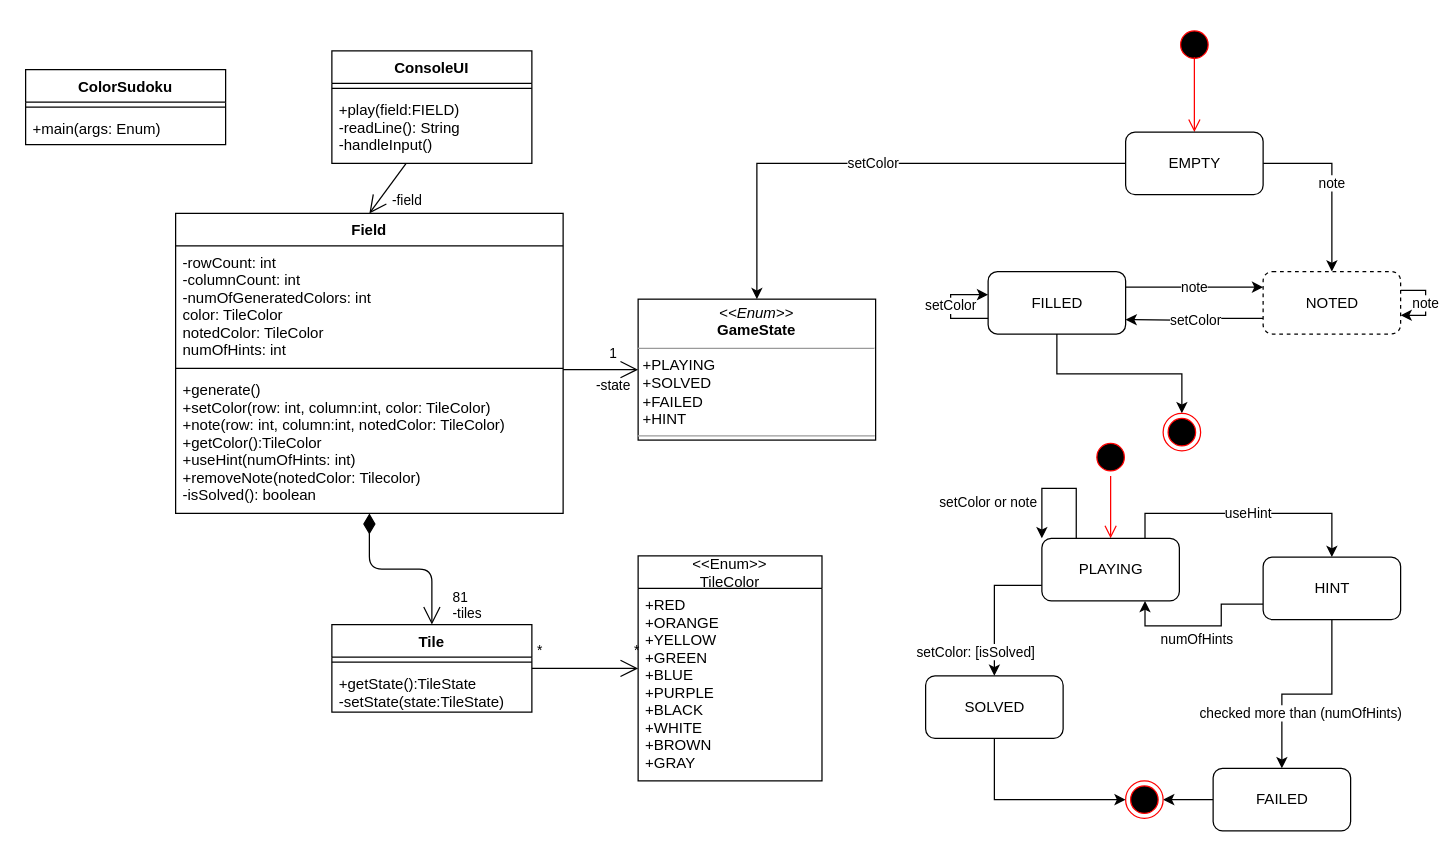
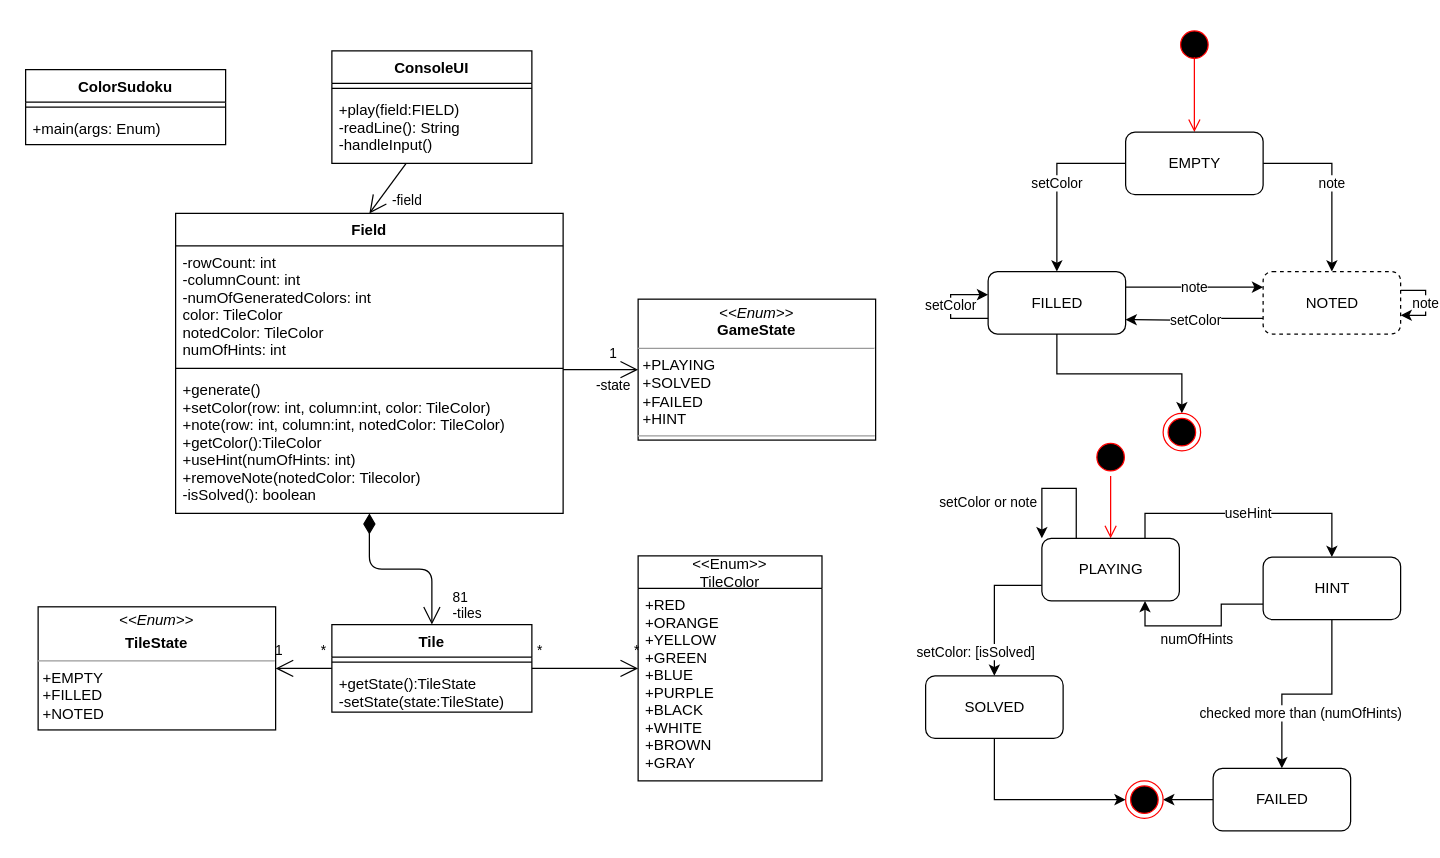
edge "EMPTY" -> "<<Enum>> GameState +PLAYING +SOLVED +FAILED +HINT": now "EMPTY" -> "FILLED"
node "<<Enum>> TileState +EMPTY +FILLED +NOTED": added
edge "Tile" -> "<<Enum>> TileState +EMPTY +FILLED +NOTED": added, label "1 *"
